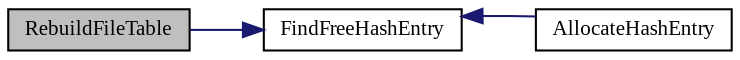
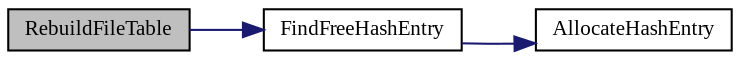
edge "AllocateHashEntry" -> "FindFreeHashEntry": reversed
